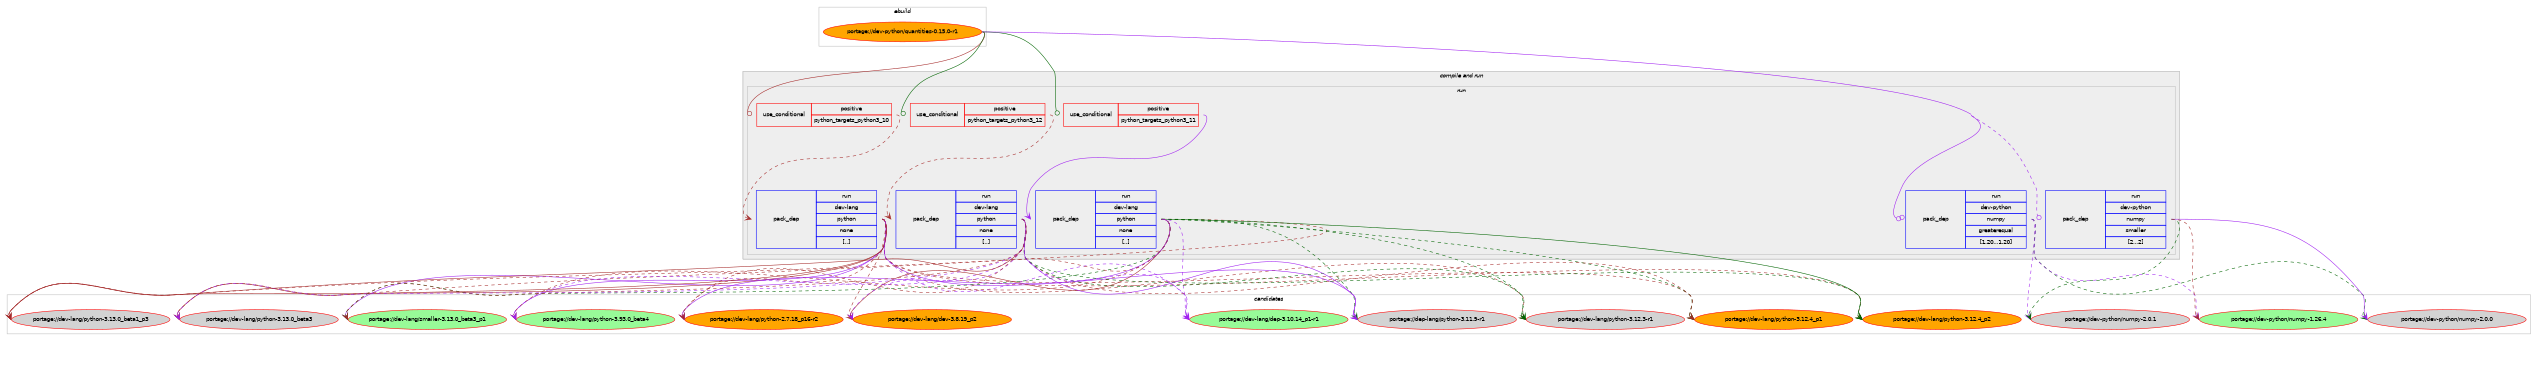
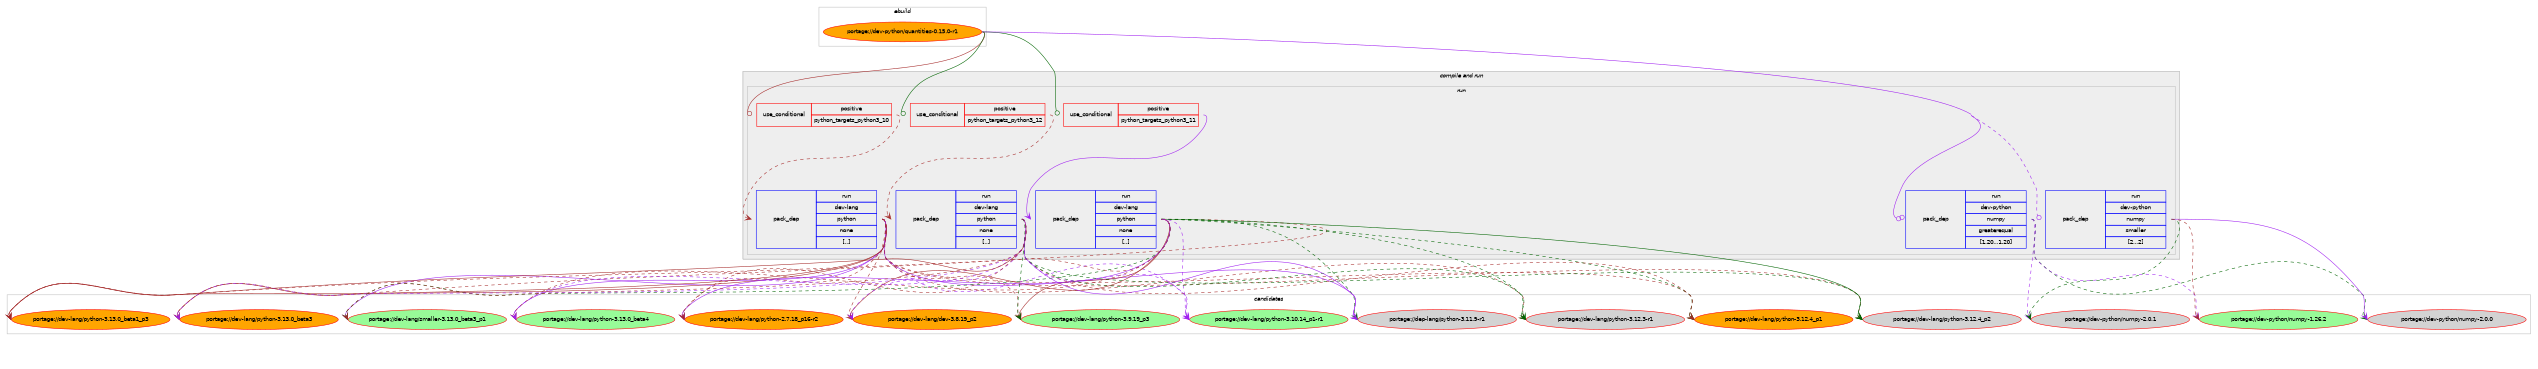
node "portage://dev-lang/python-3.13.0_beta1_p3": fillcolor lightgrey -> orange
node "portage://dev-lang/python-3.13.0_beta3": fillcolor lightgrey -> orange
node "portage://dev-lang/python-3.93.0_beta4": label "portage://dev-lang/python-3.93.0_beta4" -> "portage://dev-lang/python-3.13.0_beta4"
node "portage://dev-lang/python-3.9.19_p3": added
node "portage://dev-lang/dep-3.10.14_p1-r1": label "portage://dev-lang/dep-3.10.14_p1-r1" -> "portage://dev-lang/python-3.10.14_p1-r1"
node "portage://dev-lang/python-3.12.4_p2": fillcolor orange -> lightgrey
node "portage://dev-python/numpy-1.26.4": label "portage://dev-python/numpy-1.26.4" -> "portage://dev-python/numpy-1.26.2"
